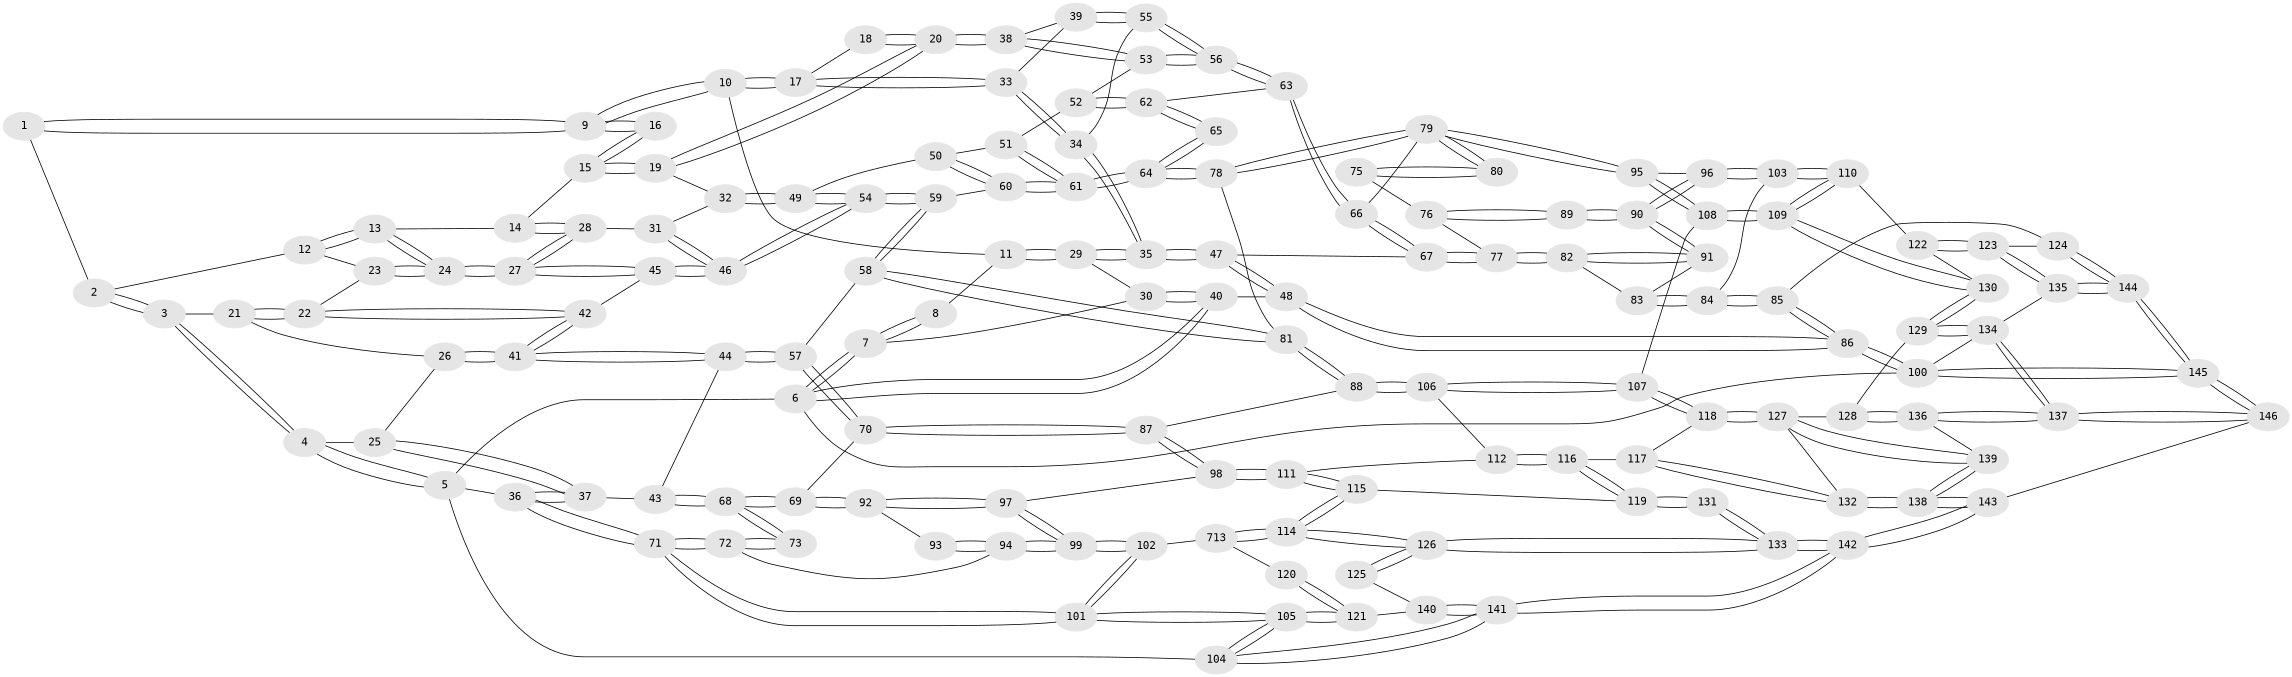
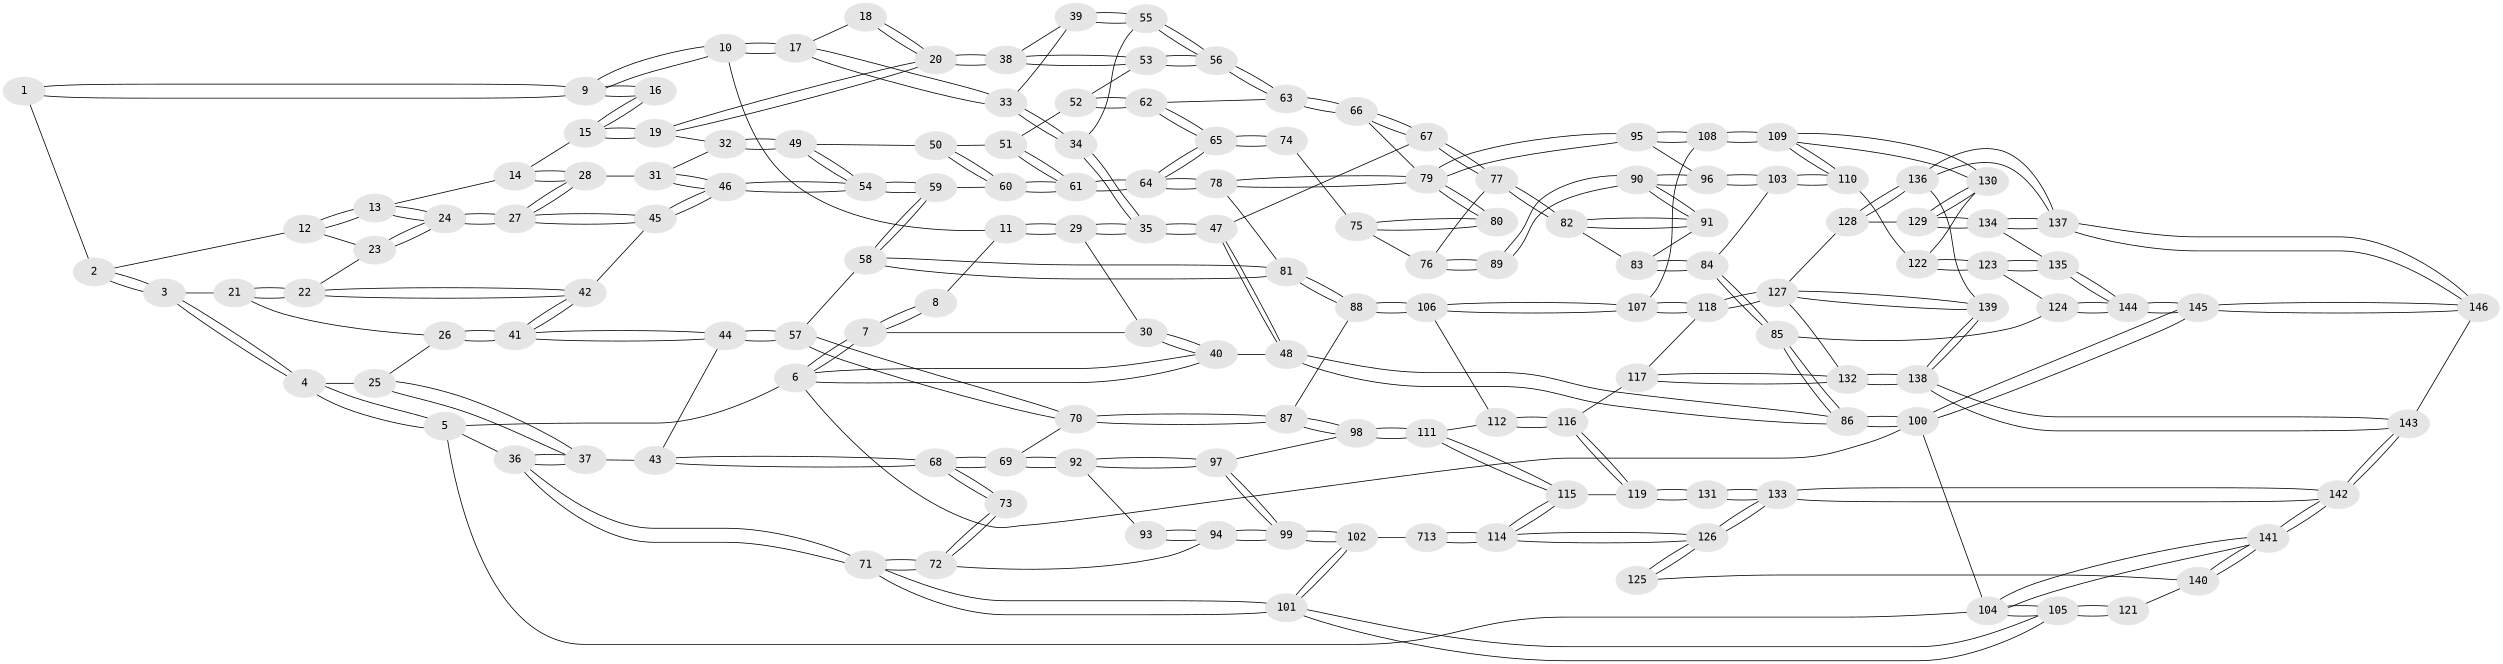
node "74": added
edge "134" -- "100": now "104" -- "100"
node "120": removed
